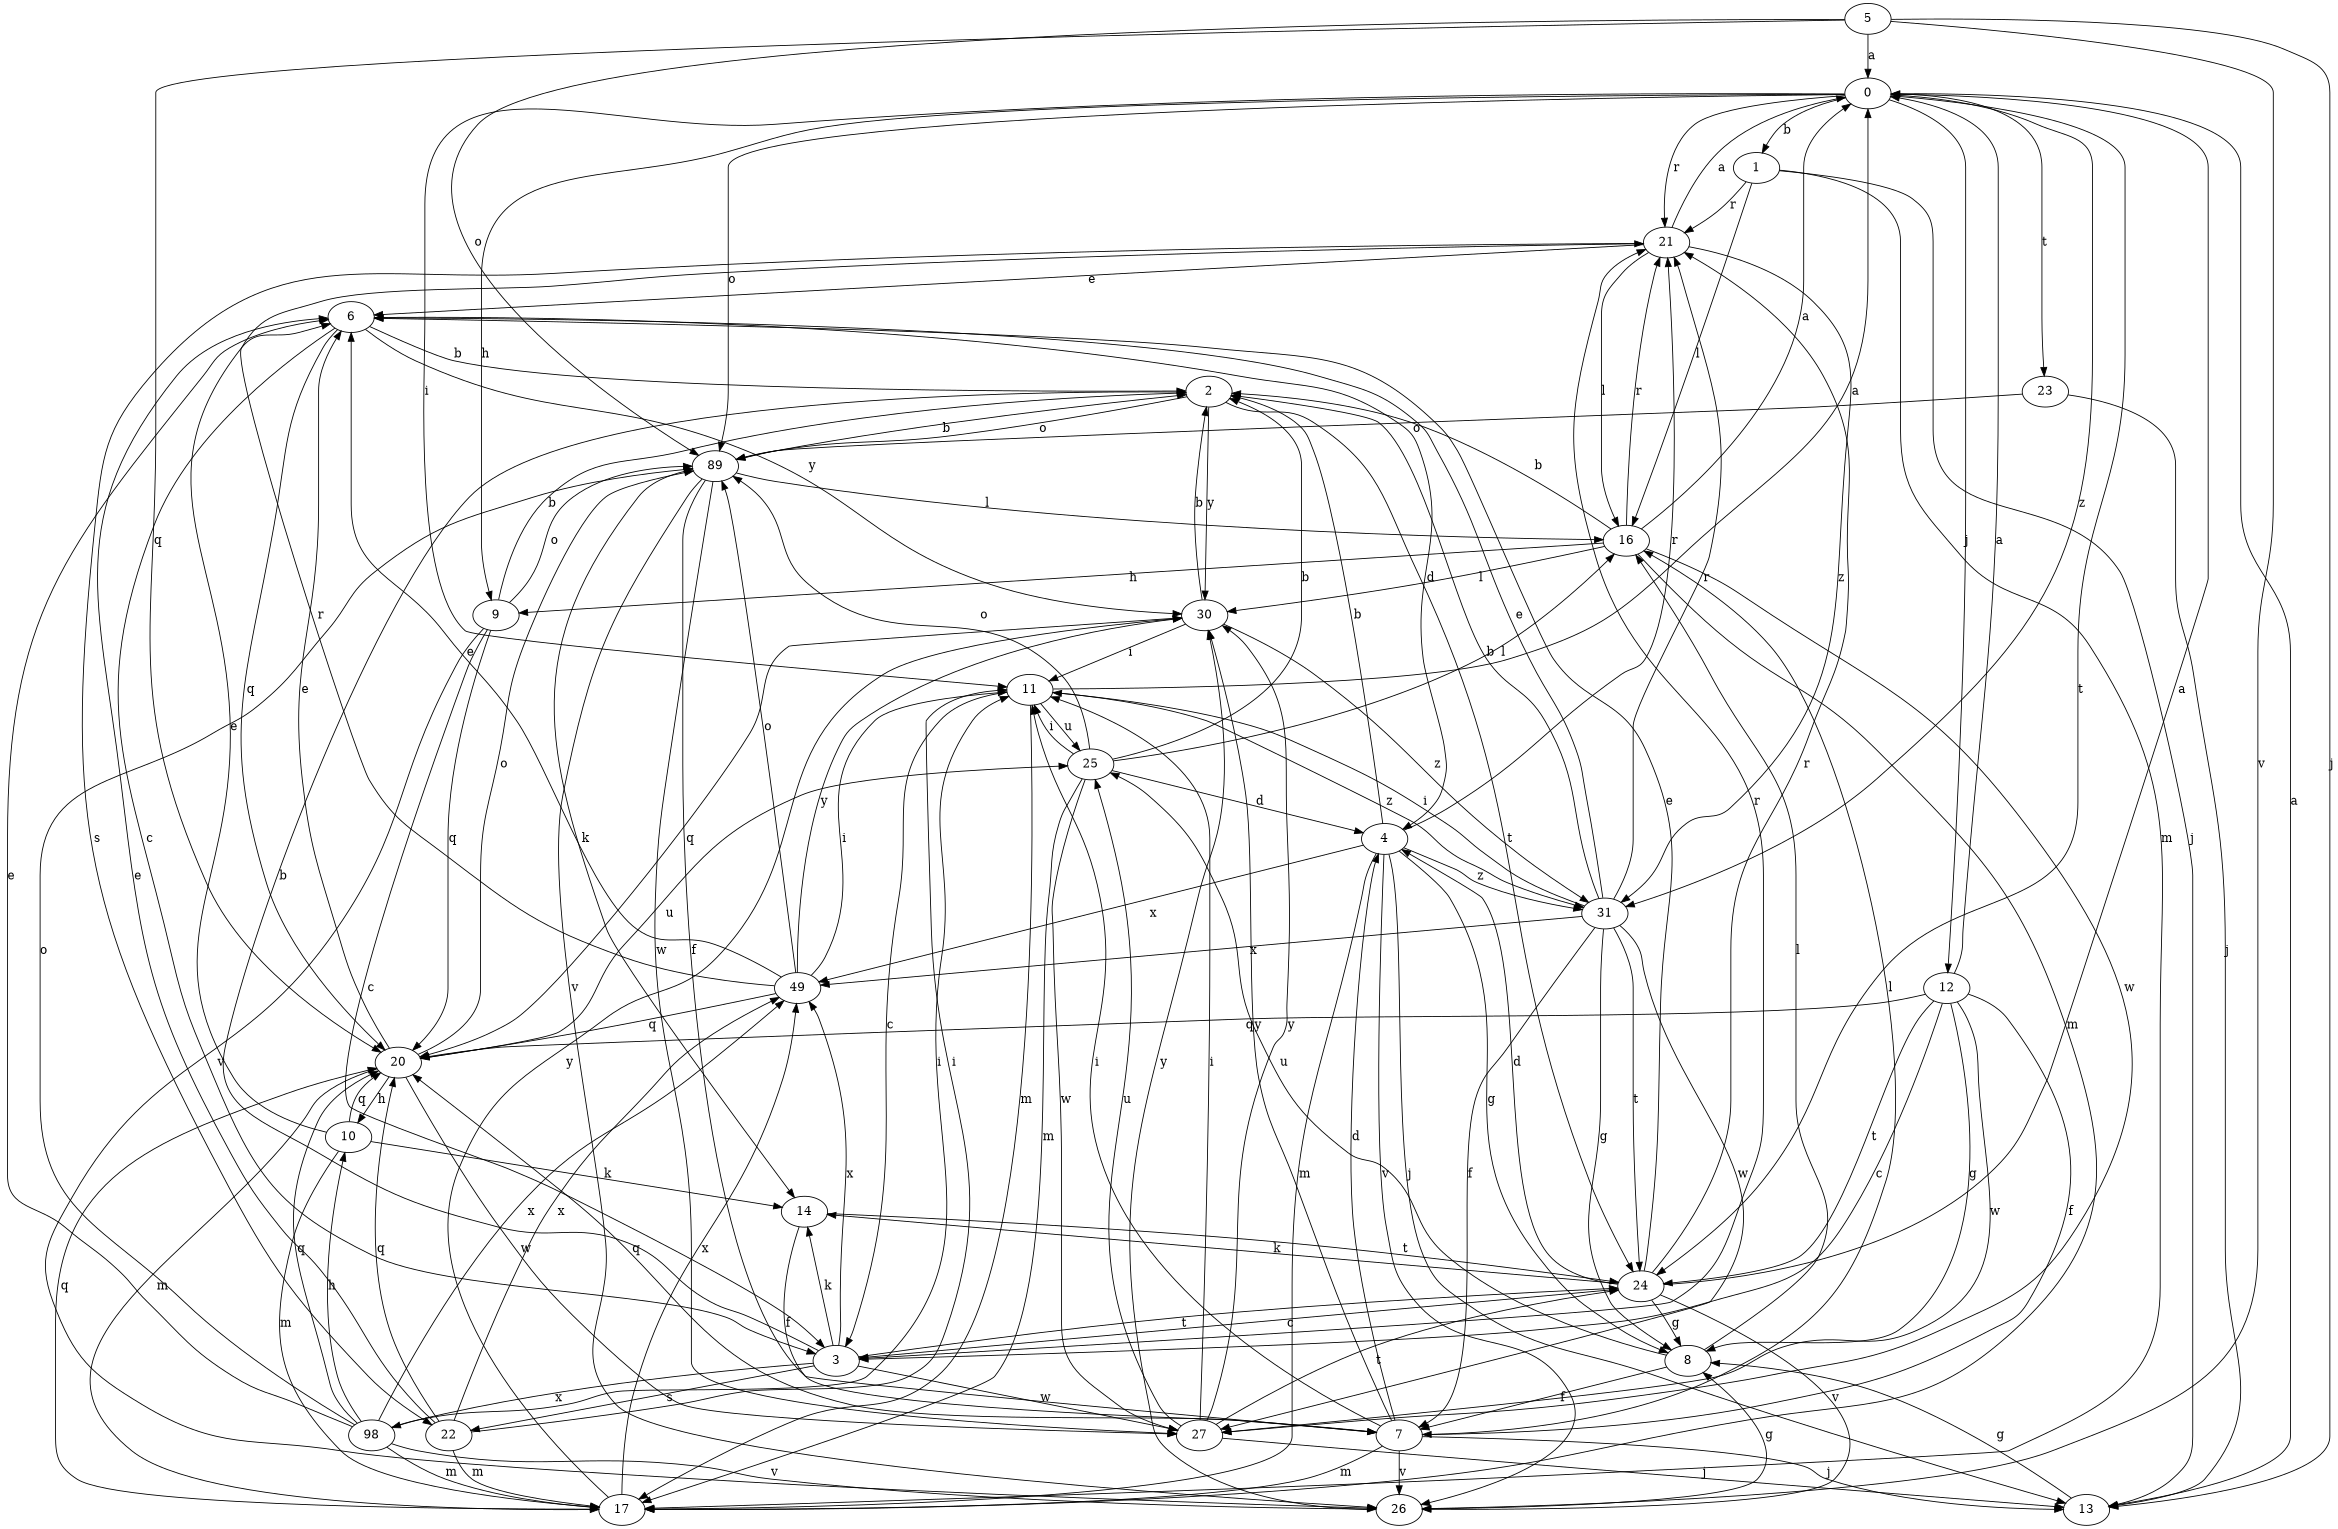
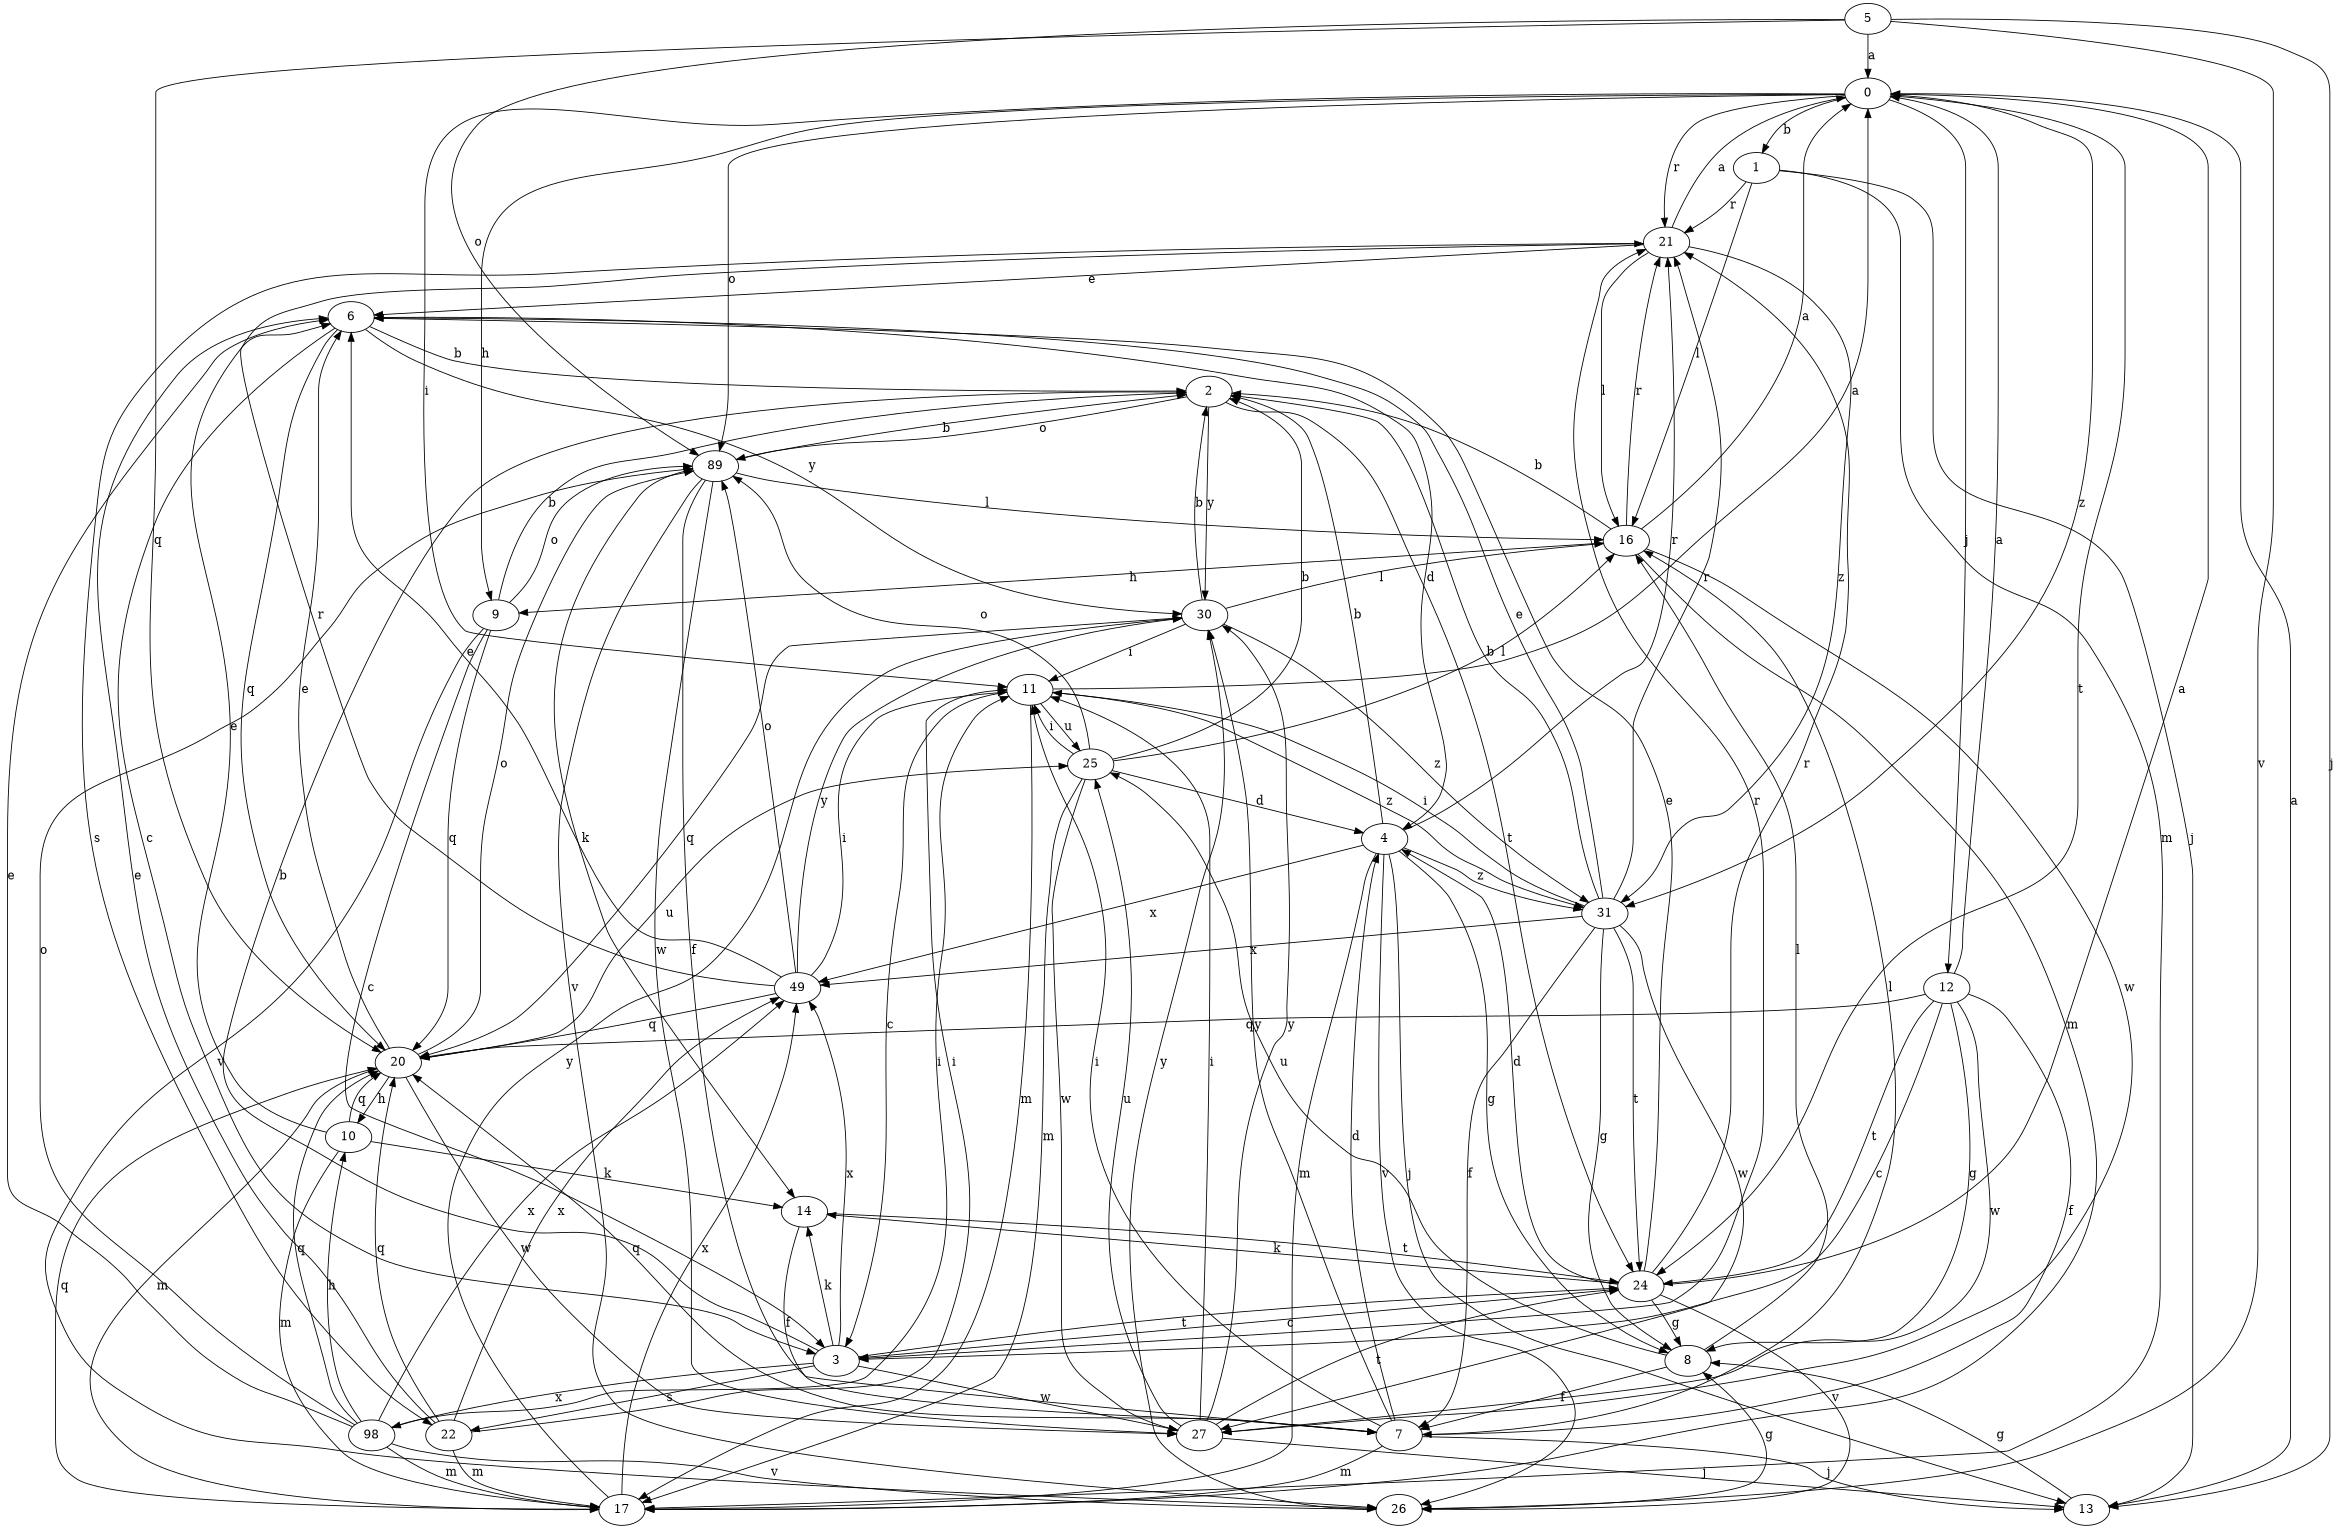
node "23": removed
edge "16" -> "30": reversed
edge "7" -> "26": removed, label "v"
